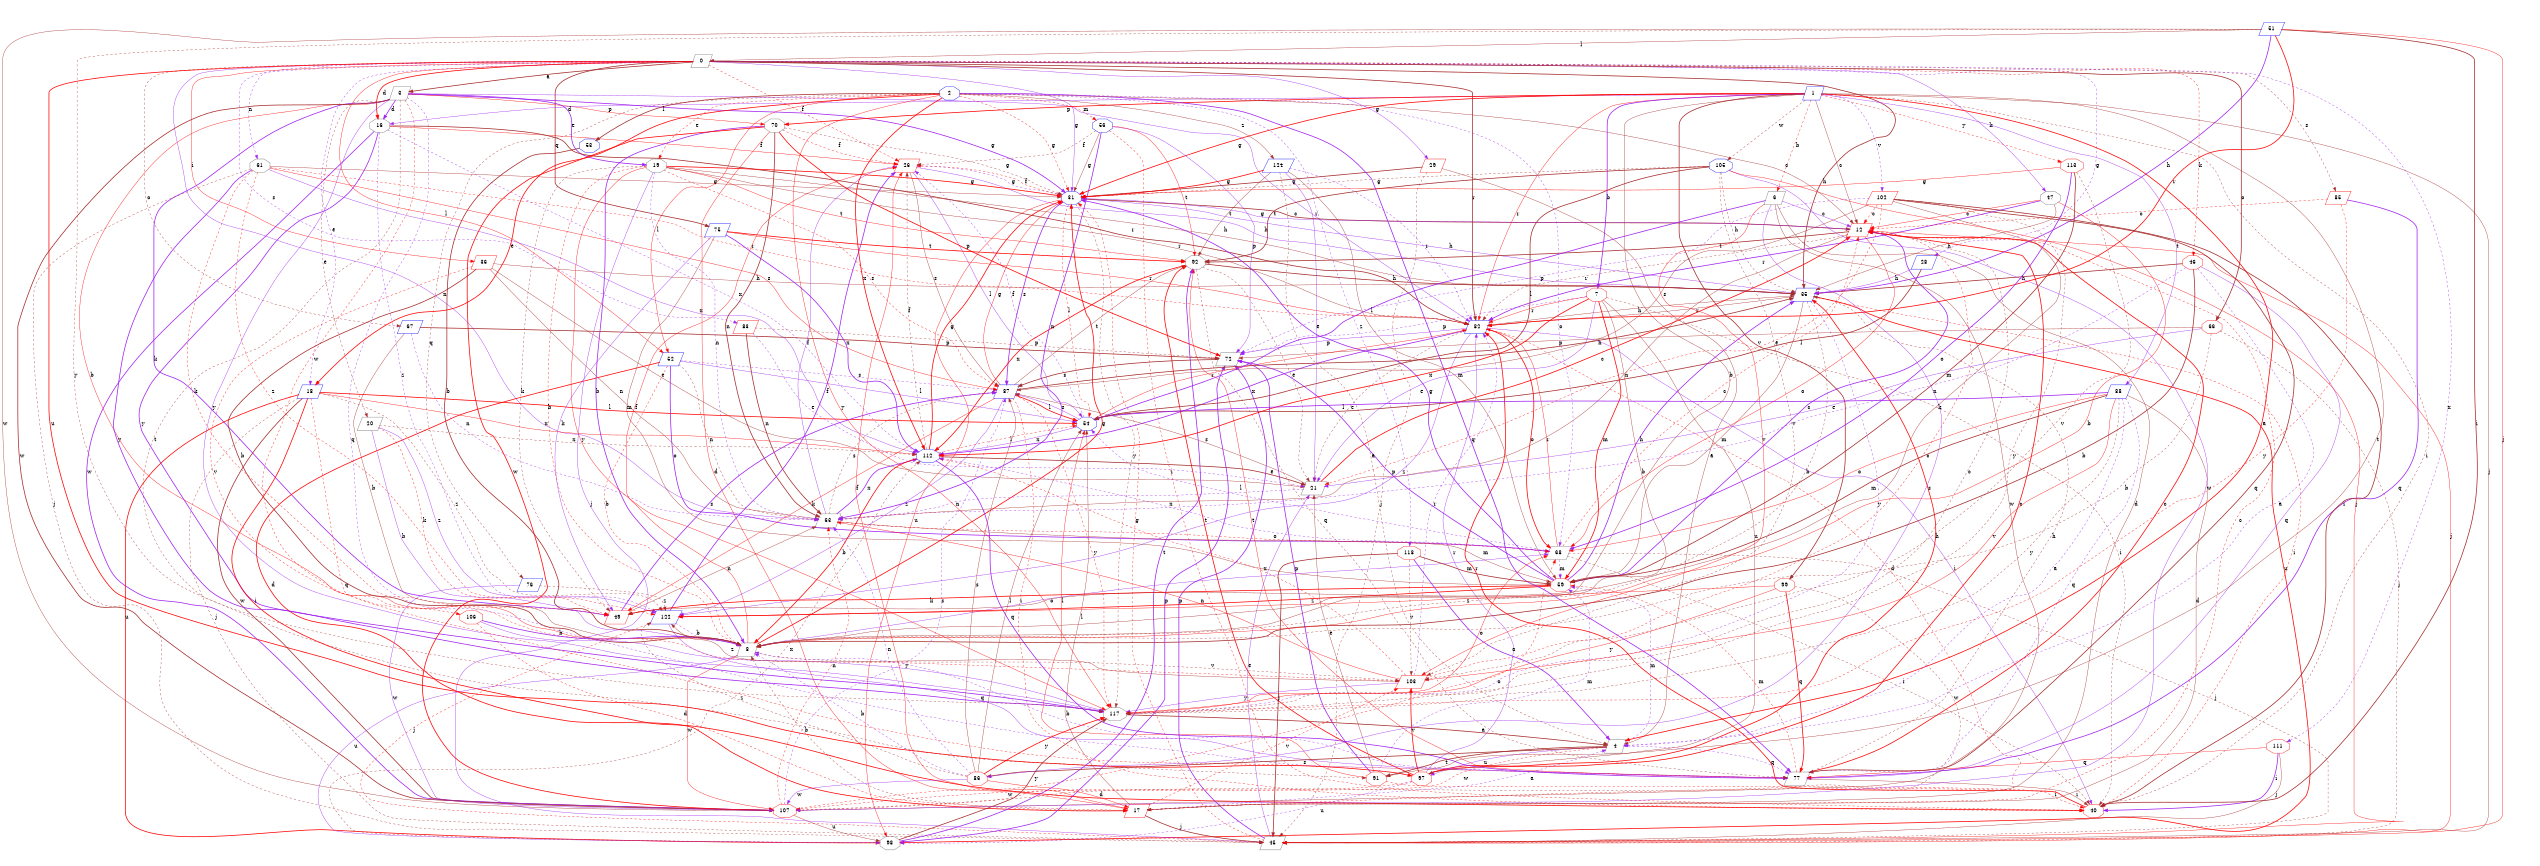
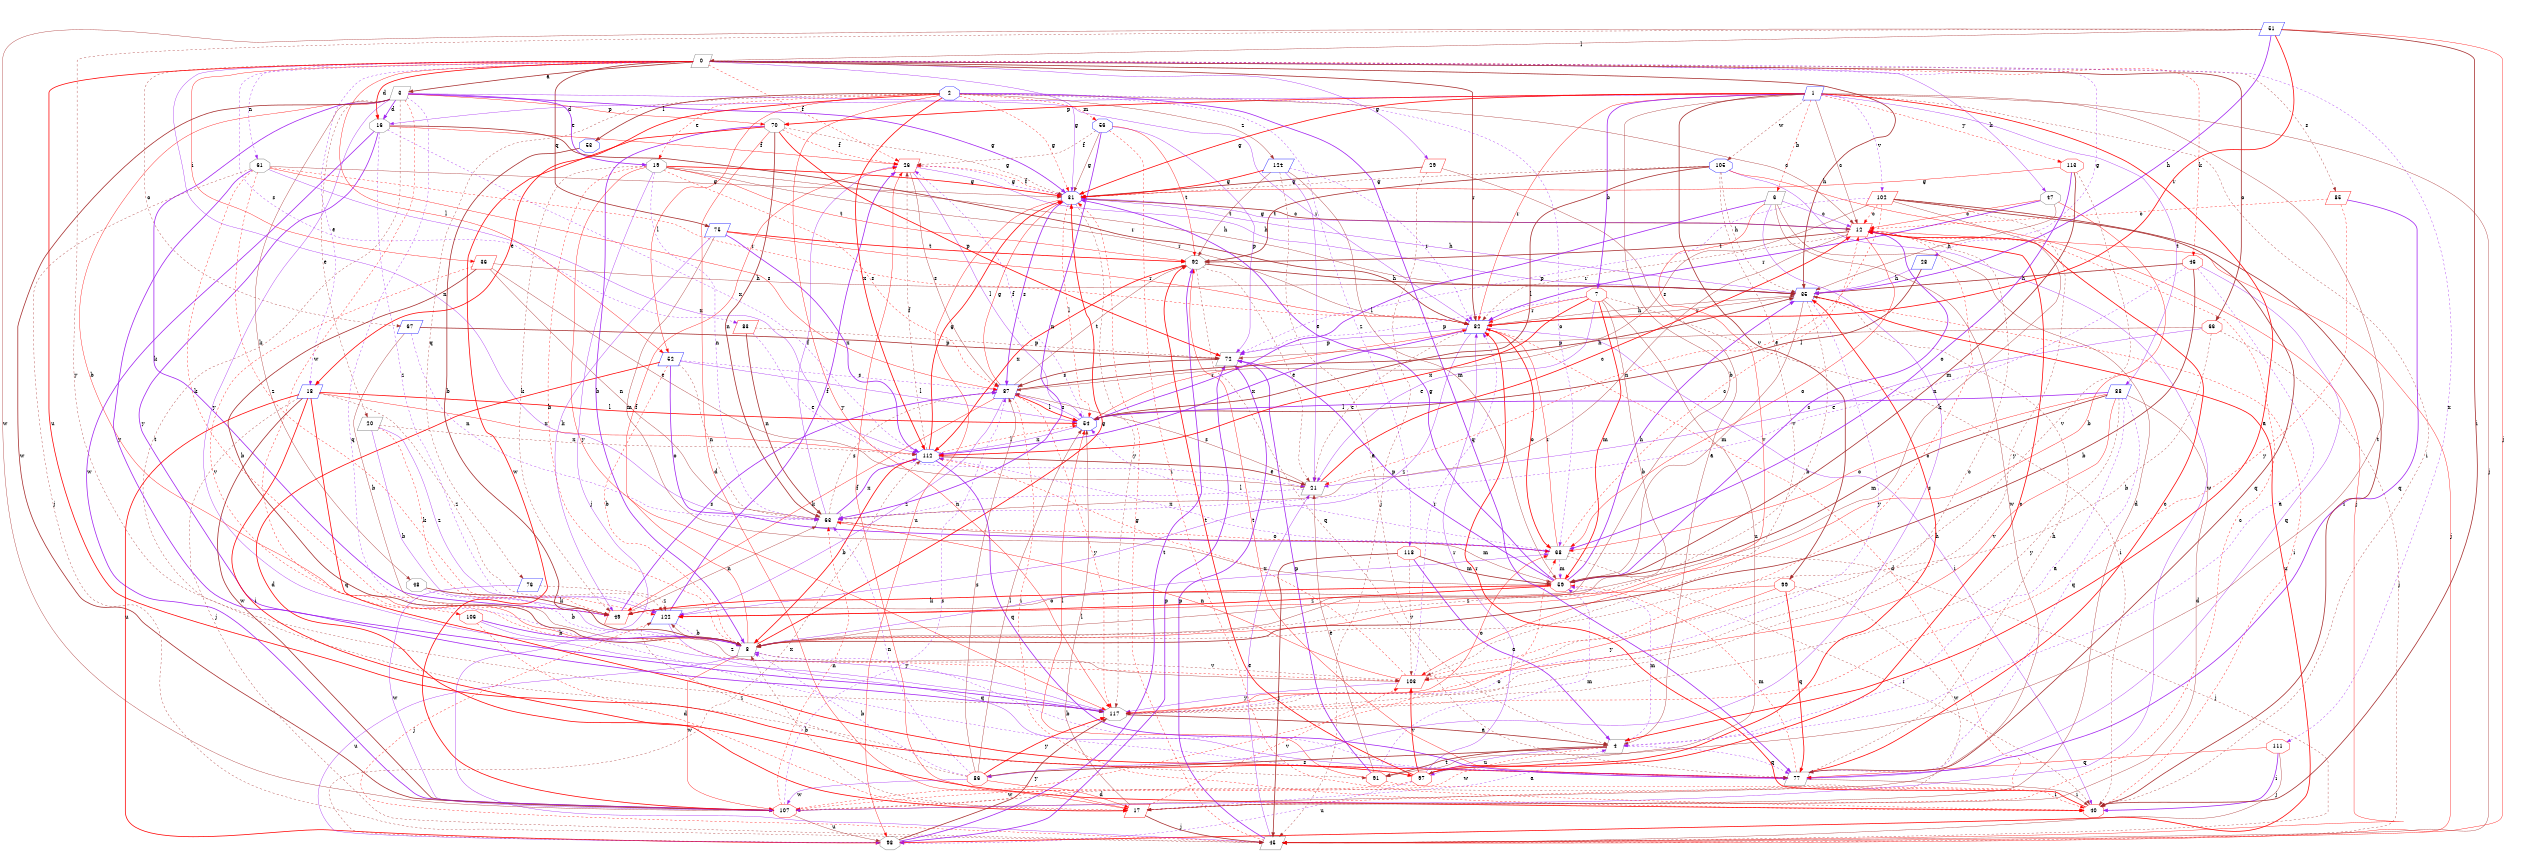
node "48": added
edge "18" -> "77": style dashed -> bold
